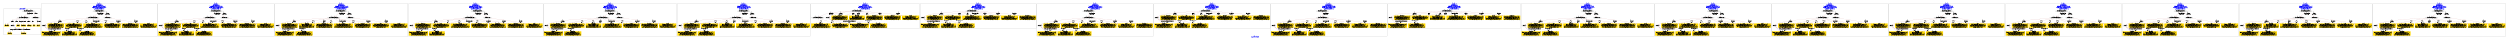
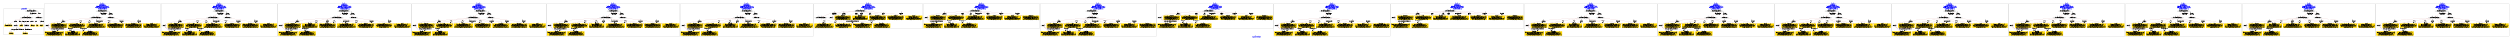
node "date_made": label "date_made" -> "dateOfDeath_made"
node "dimensions": fillcolor gold -> lightgray
